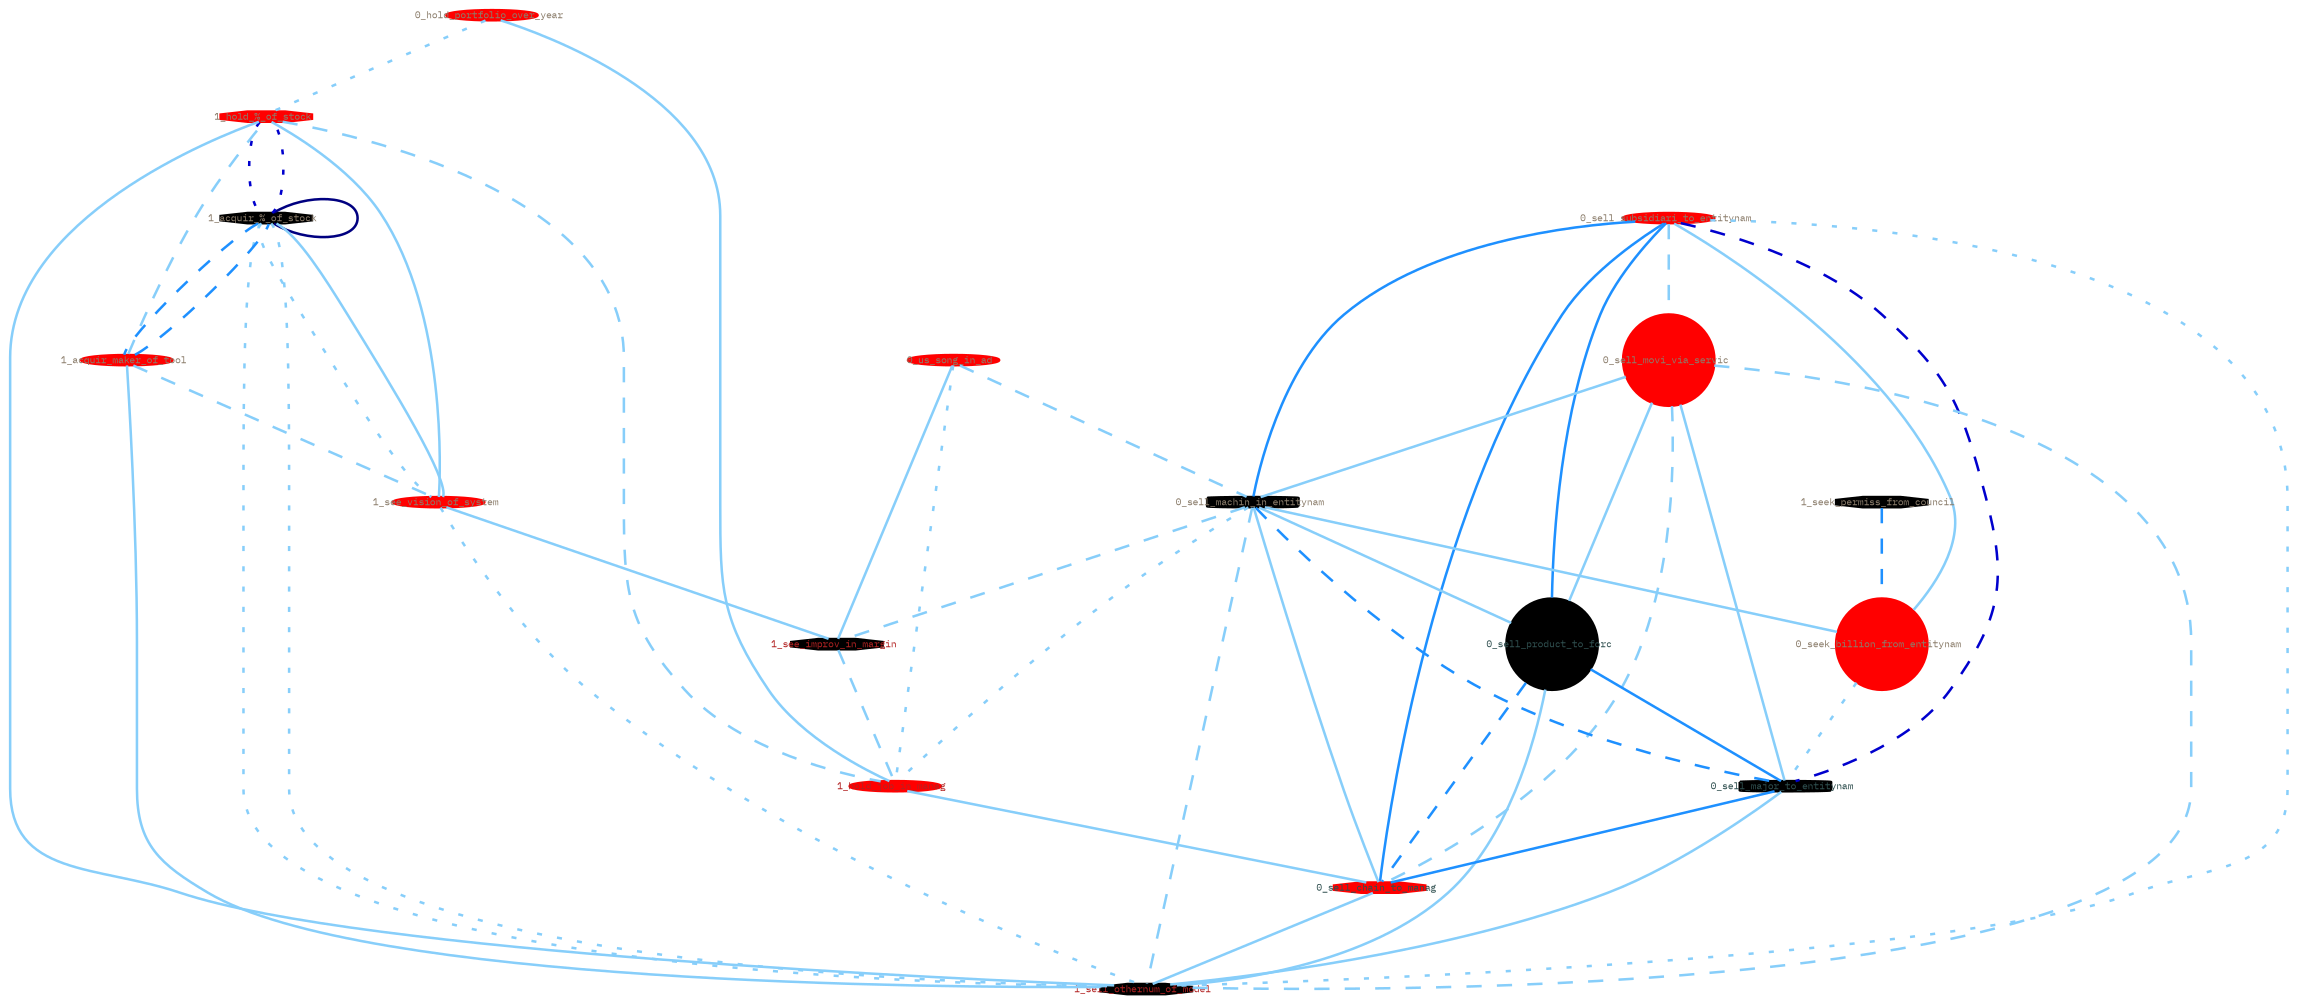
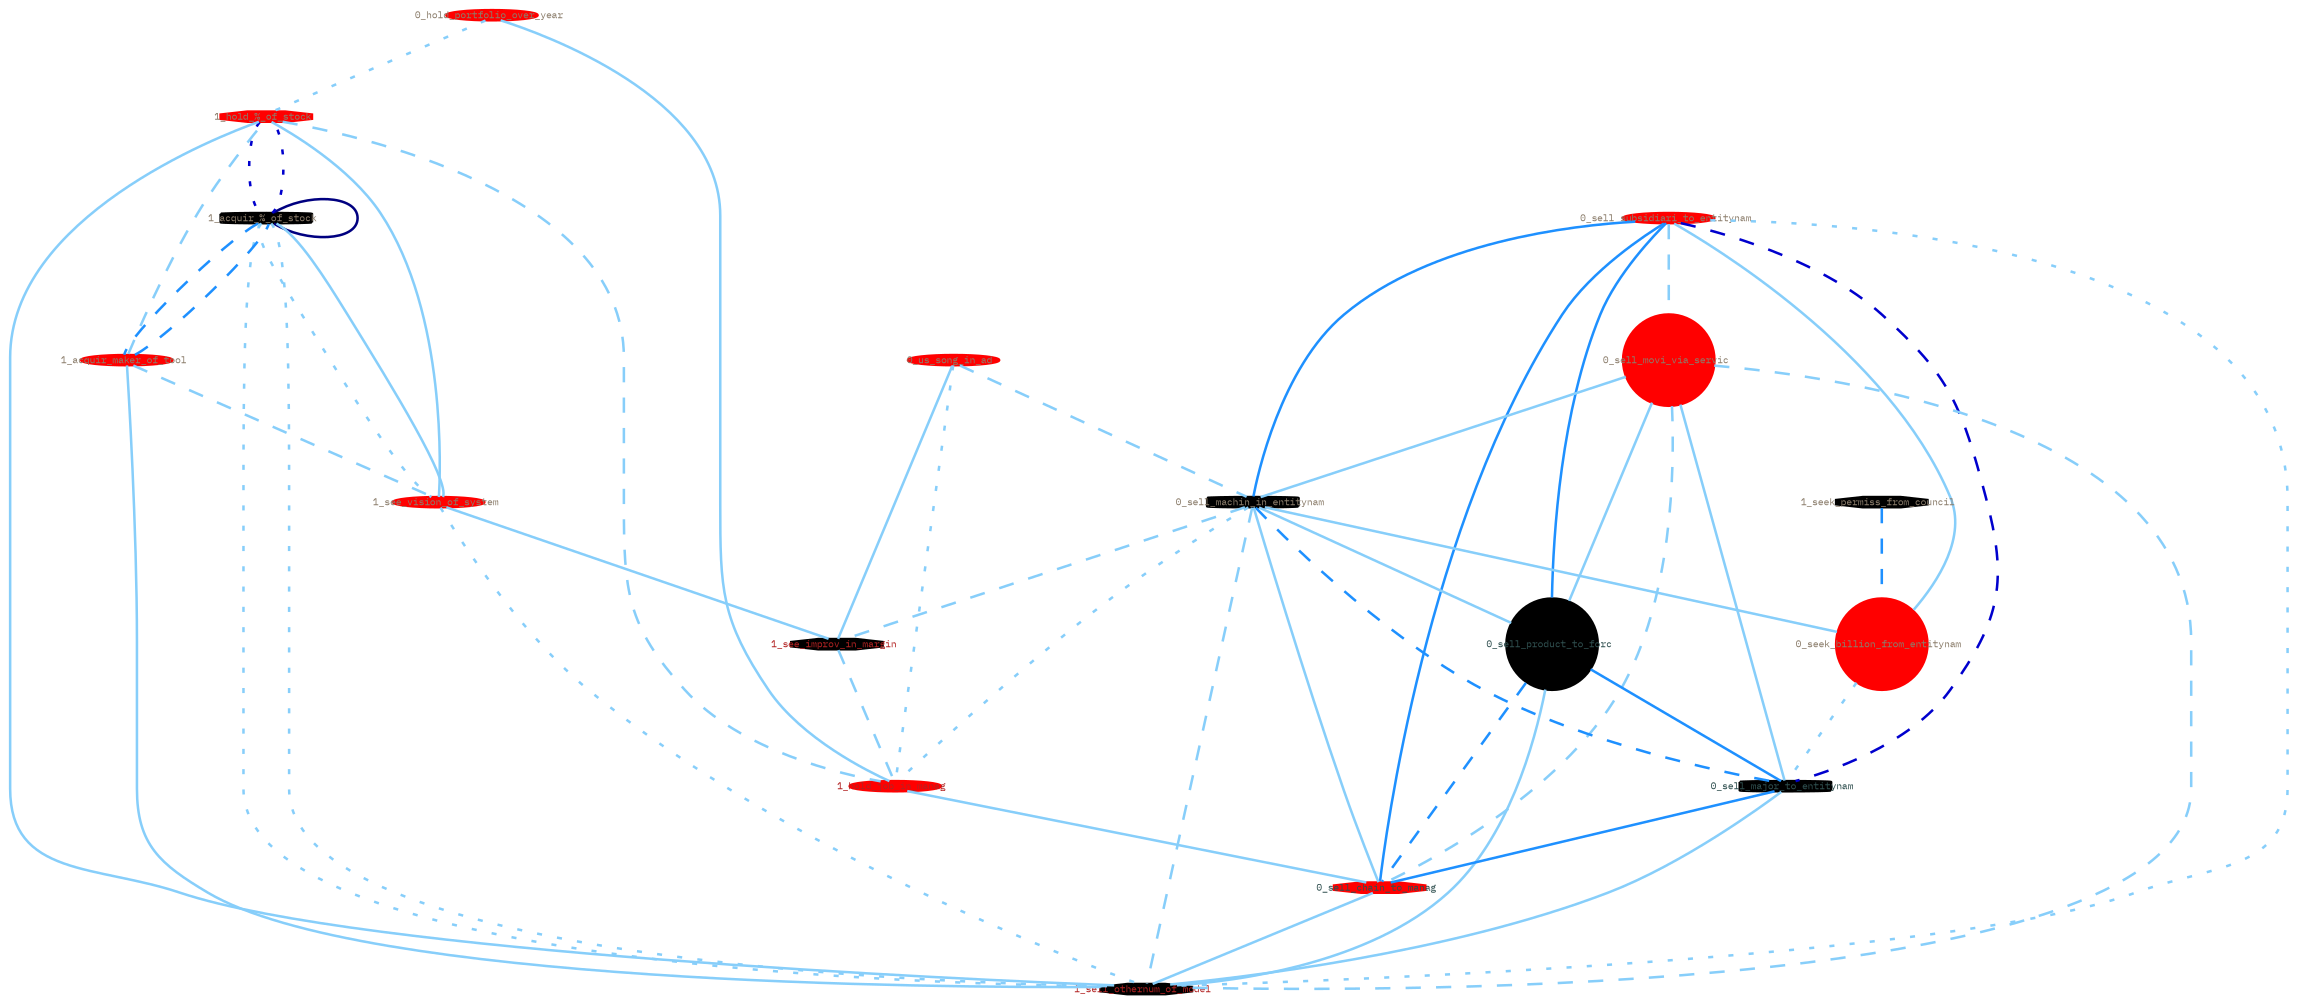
node "1_acquir_%_of_stock": shape octagon -> cylinder
